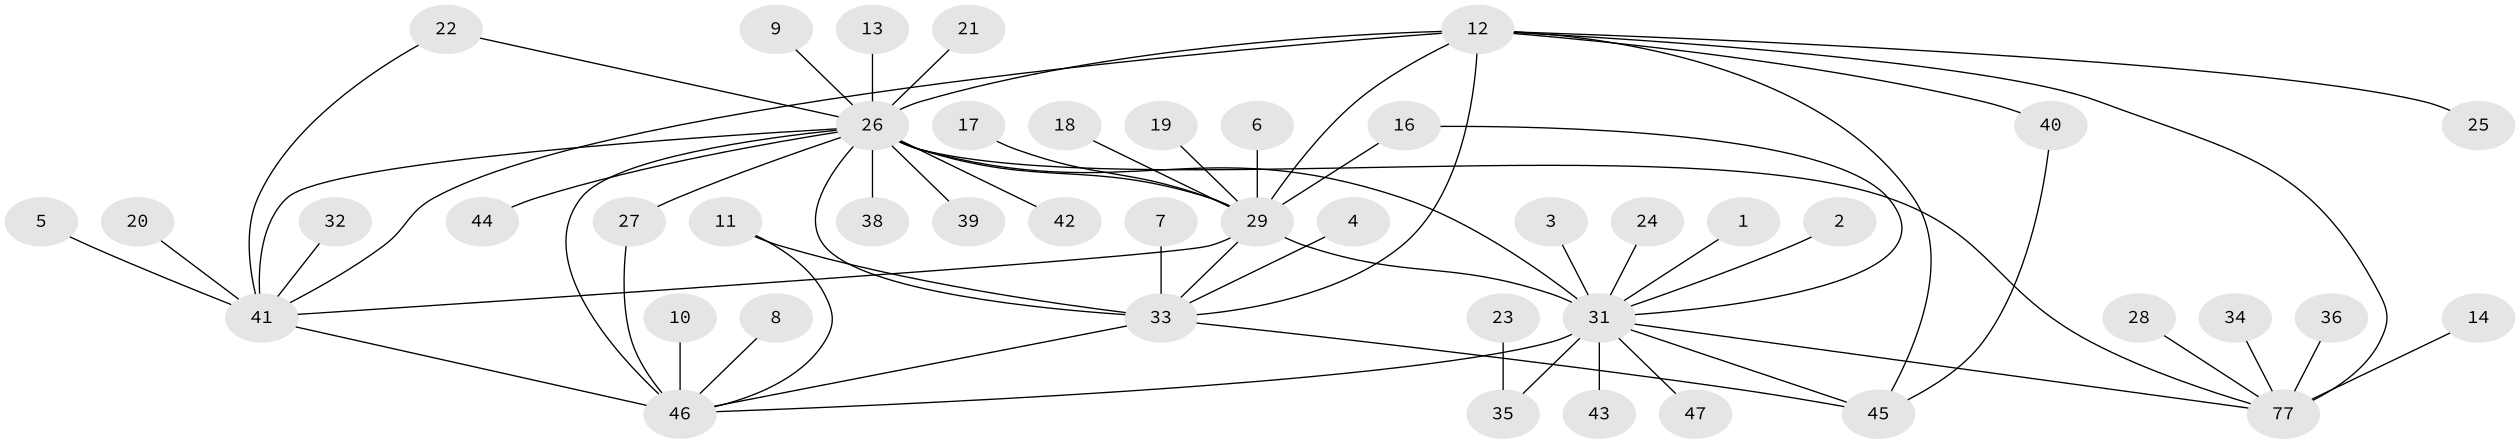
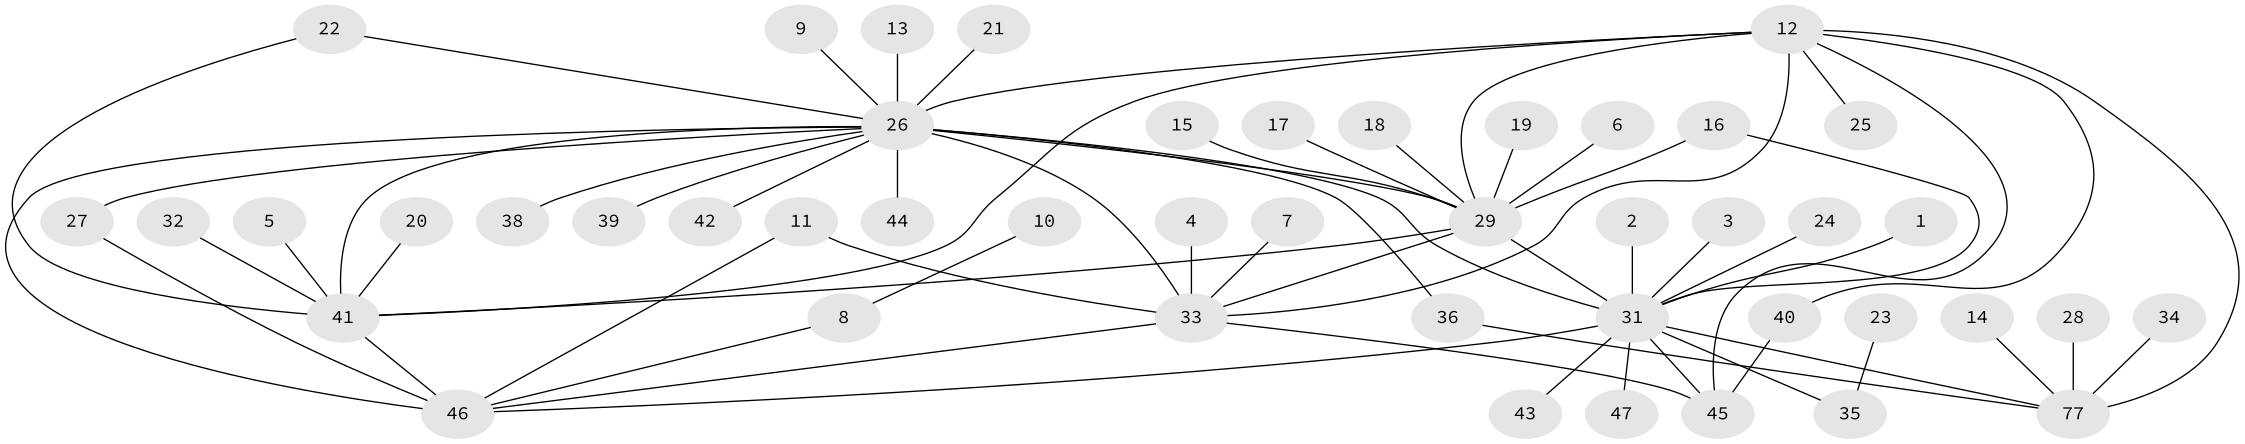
node "15": added
edge "26" -- "77": now "26" -- "36"
edge "10" -- "46": now "10" -- "8"
